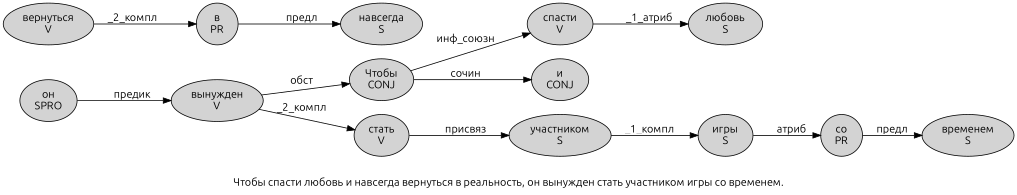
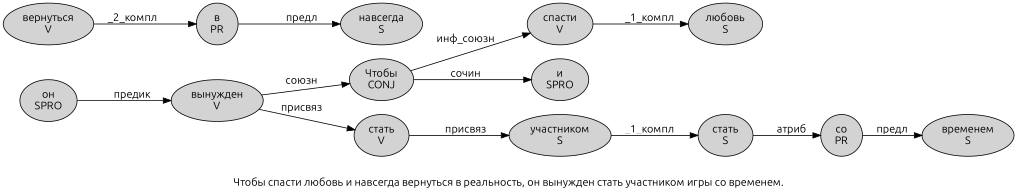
edge "спасти V" -> "любовь S": label "_1_атриб" -> "_1_компл"
node "и CONJ": label "и CONJ" -> "и SPRO"
edge "вынужден V" -> "Чтобы CONJ": label "обст" -> "союзн"
edge "вынужден V" -> "стать V": label "_2_компл" -> "присвяз"
node "игры S": label "игры S" -> "стать S"
